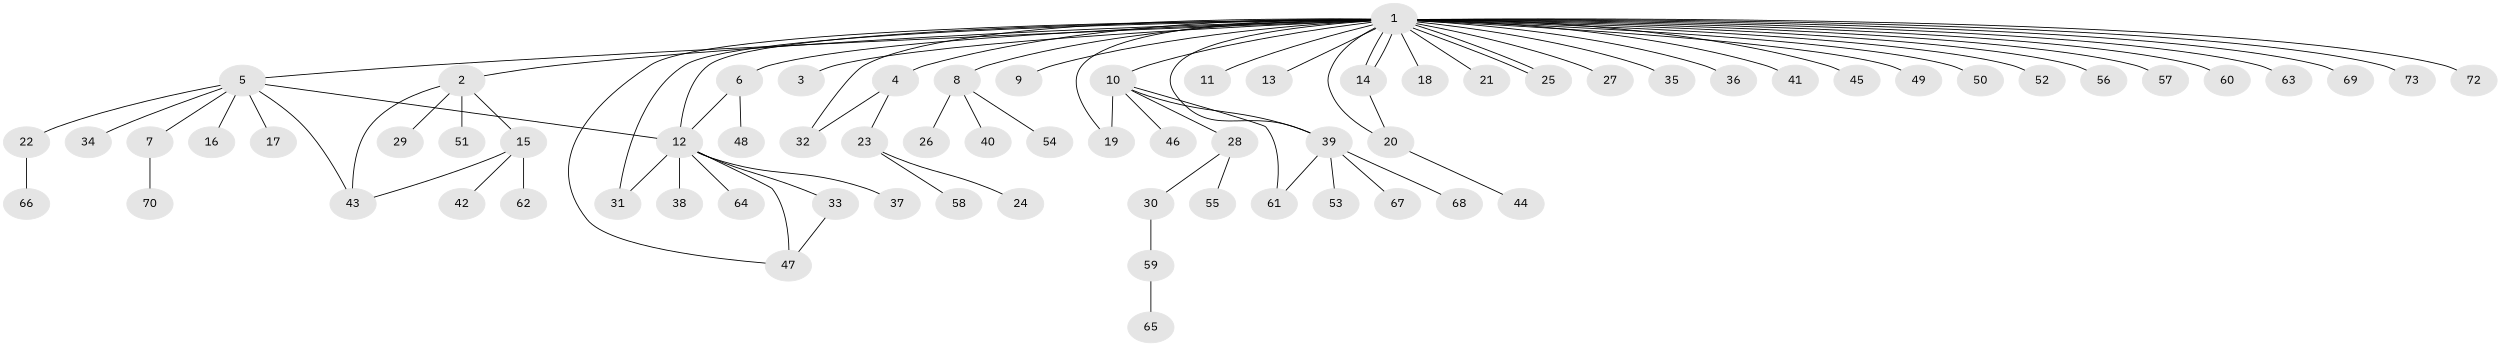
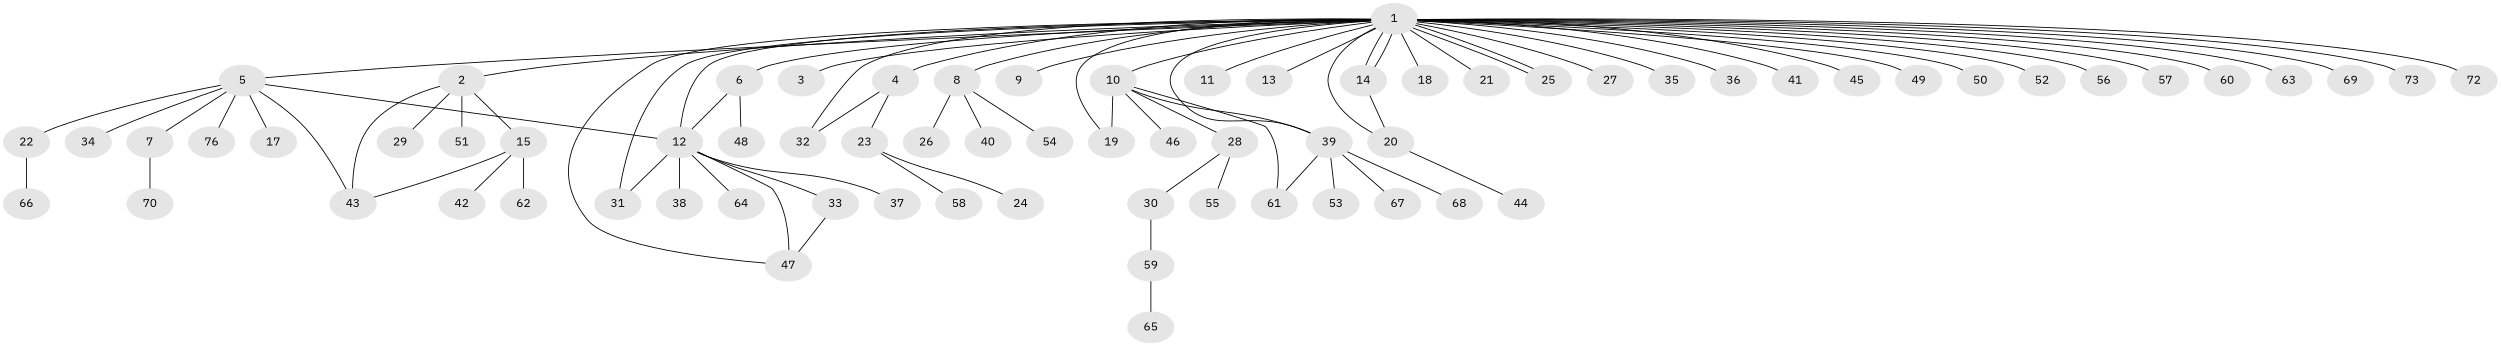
node "16": label "16" -> "76"
